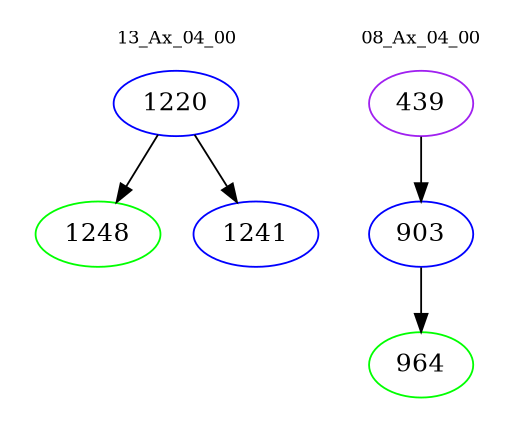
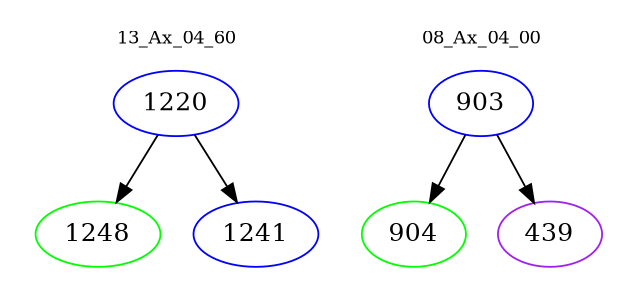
cluster "13_Ax_04_00": label "13_Ax_04_00" -> "13_Ax_04_60"
edge "439" -> "903": reversed
node "964": label "964" -> "904"
